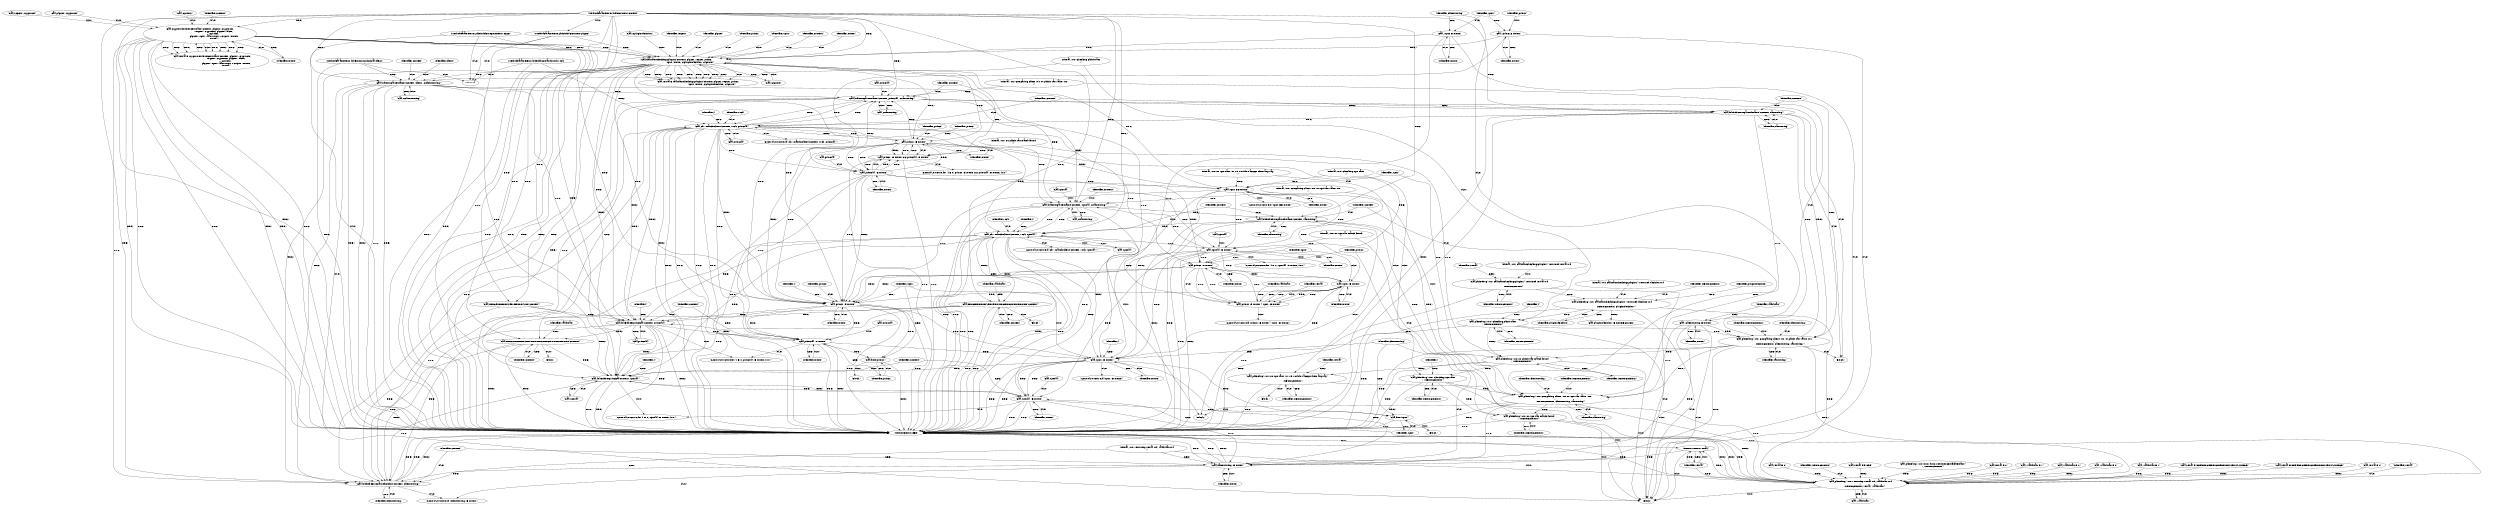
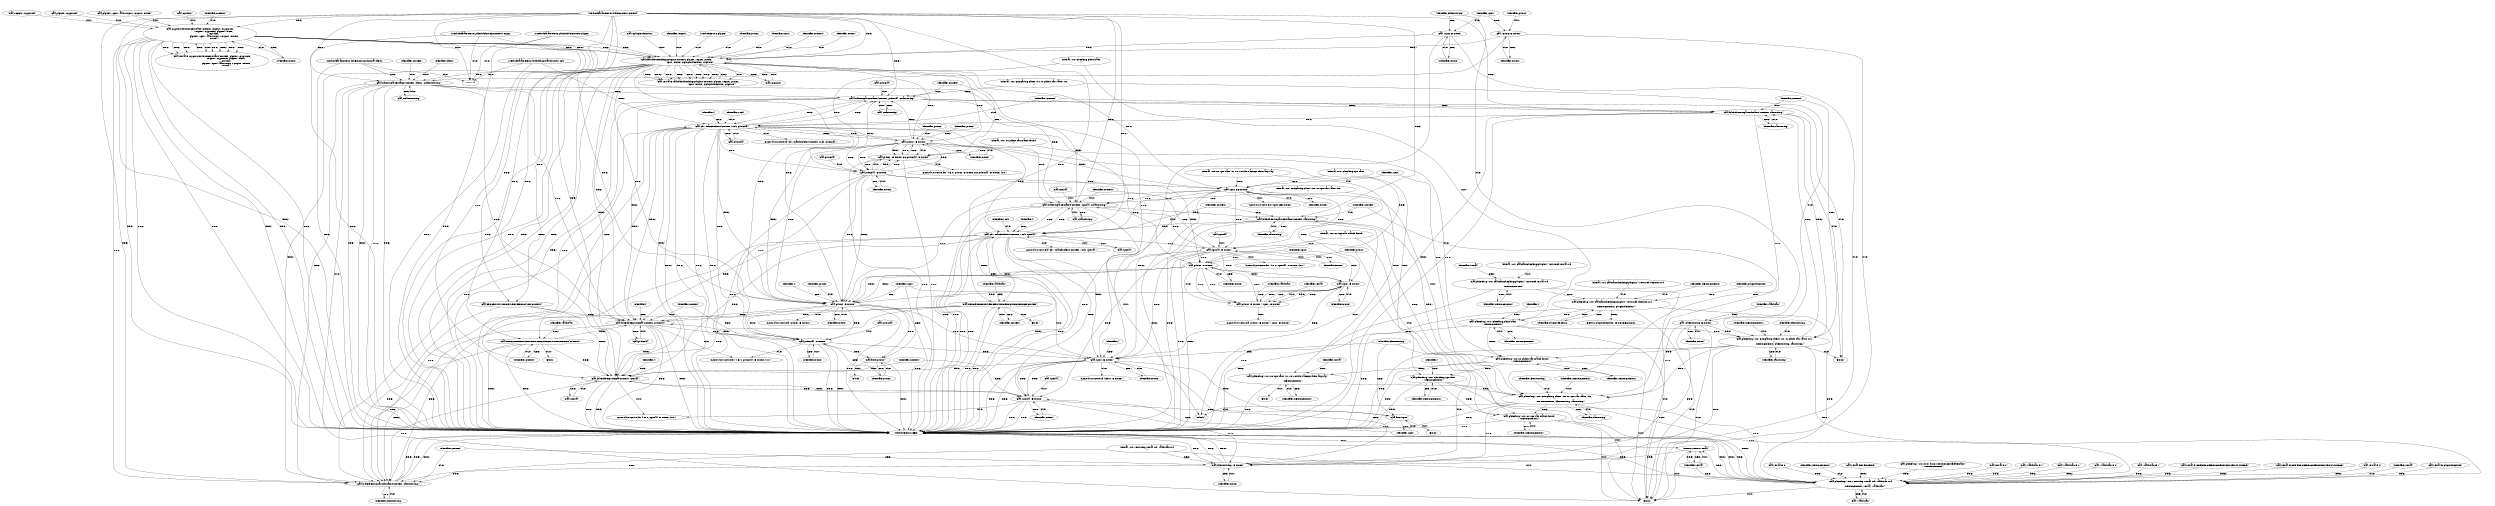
node "(Call,plgctx->opts->allow_upn ? &upns : NULL)": added
edge "(MethodParameterIn,krb5_context context)" -> "(MethodParameterIn,pkinit_kdc_context plgctx)": now "(MethodParameterIn,krb5_context context)" -> "1000104"
node "(Identifier,plgctx)": label "(Identifier,plgctx)" -> "(MethodReturn,plgctx)"
edge "(Call,upns == NULL)" -> "(Call,krb5_unparse_name(context, upns[i], &san_string))": added, label "DDG:"
edge "(MethodParameterIn,pkinit_kdc_req_context reqctx)" -> "(MethodReturn,RET)": label "AST: " -> "DDG: "
edge "(Call,princs != NULL || upns != NULL)" -> "(Call,cb->match_client(context, rock, upns[i]))": now "(Call,upns == NULL)" -> "(Call,cb->match_client(context, rock, upns[i]))"
node "(Call,TRACE_PKINIT_SERVER_NO_SAN(context))": label "(Call,TRACE_PKINIT_SERVER_NO_SAN(context))" -> "(Call,TRACE_MISMATCH_SERVER_NO_SAN(context))"
node "(Call,TRACE_PKINIT_SERVER_MATCHING_UPN_FOUND(context))": label "(Call,TRACE_PKINIT_SERVER_MATCHING_UPN_FOUND(context))" -> "(Call,TRACE_PKINIT_SERVER_MATCHING_UPN_TRACE(context))"
node "(ControlStructure,if (princs != NULL))": added
node "(Call,plugin_decision != NO_DECISION)": label "(Call,plugin_decision != NO_DECISION)" -> "(Return,plugin_decision != NO_DECISION)"
edge "(Call,krb5_free_principal(context, princs[i]))" -> "(Call,TRACE_PKINIT_SERVER_MATCHING_FOUND_FOUND(context))": reversed
node "(ControlStructure,if (upns != NULL))": label "(ControlStructure,if (upns != NULL))" -> "(ControlStructure,if (const != NULL))"
node "(Call,name_string != NULL)": label "(Call,name_string != NULL)" -> "(Call,client_string != NULL)"
node "(Call,retval == KRB)": label "(Call,retval == KRB)" -> "(Call,retval == ENOENT)"
node "(Call,retval = plugin_decision)": added
node "(Call,krb5_free_unparsed_pkinit(context, client_string))": label "(Call,krb5_free_unparsed_pkinit(context, client_string))" -> "(Call,krb5_free_unparsed_name(context, client_string))"
node "(ControlStructure,if (client_string != NULL))": removed
